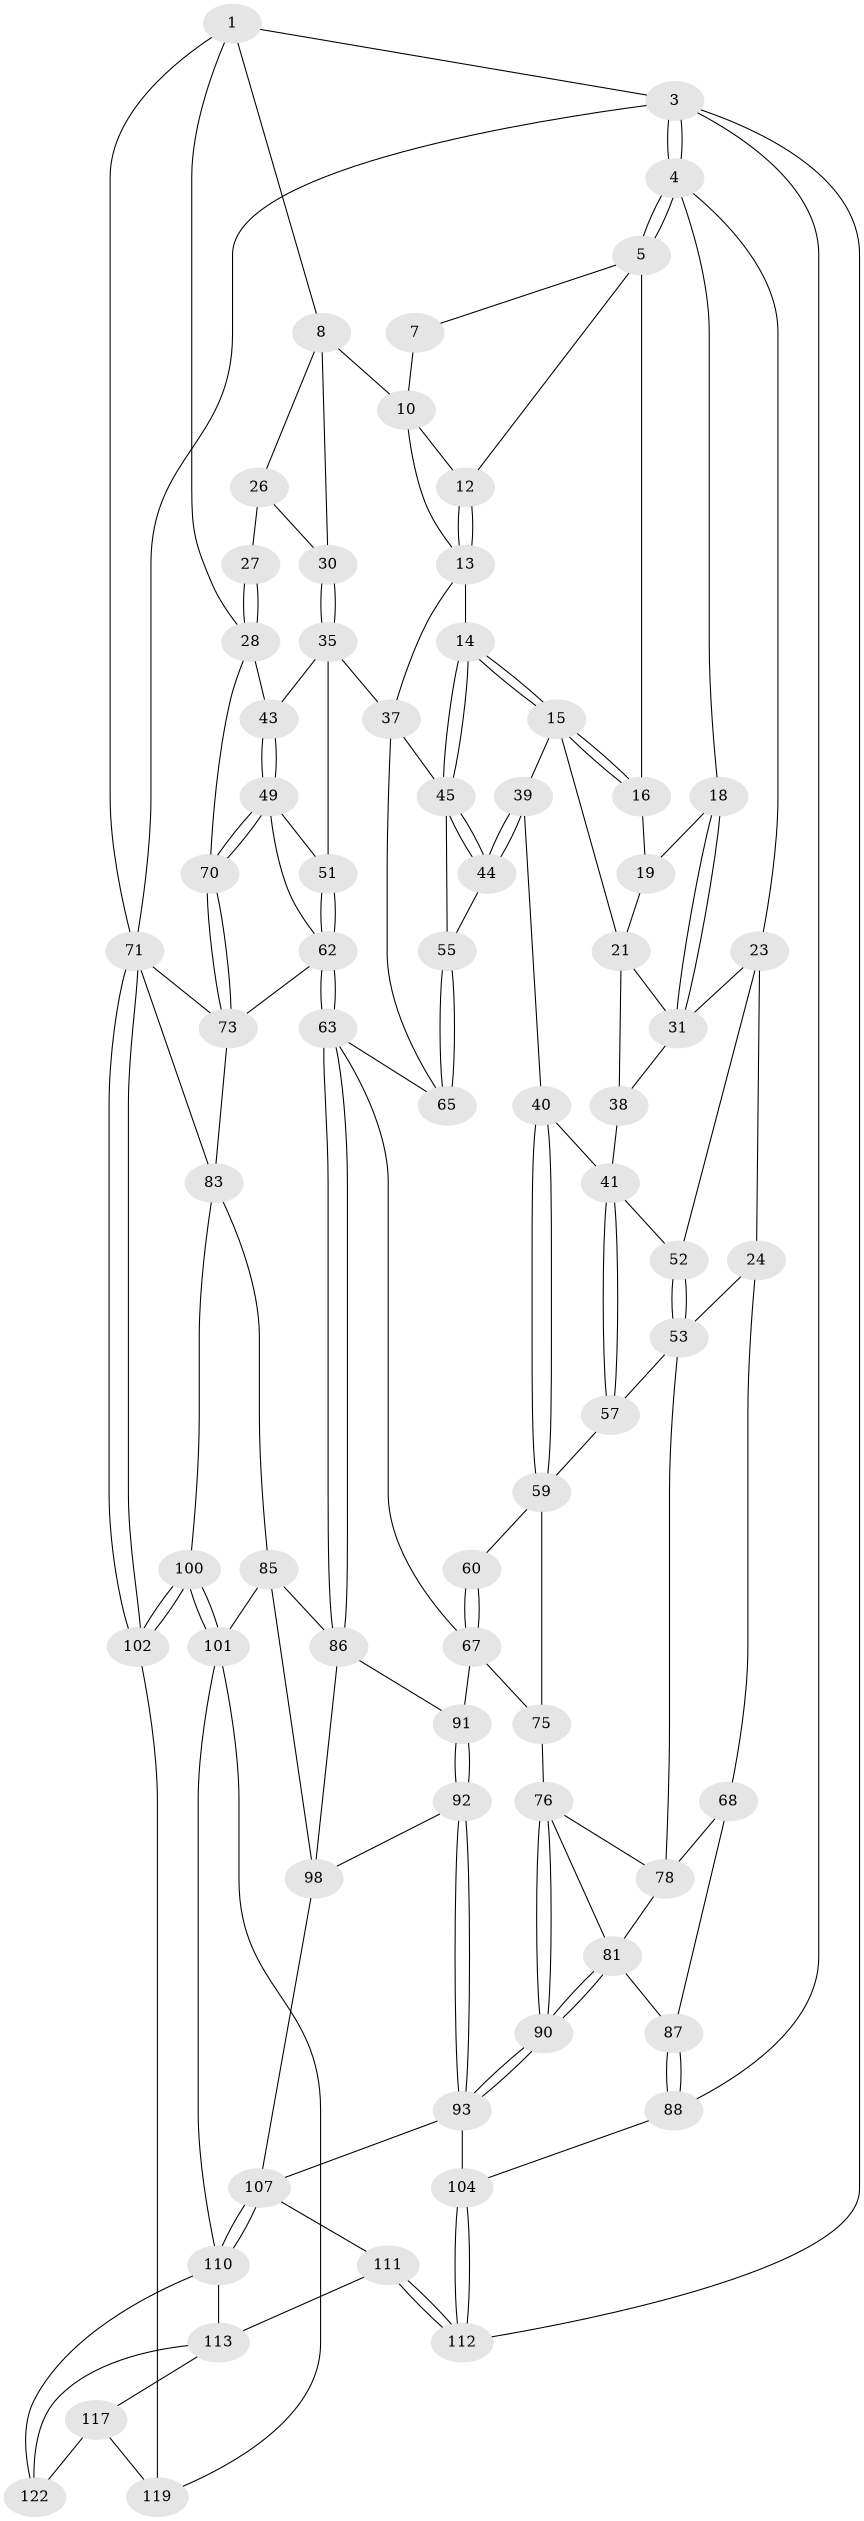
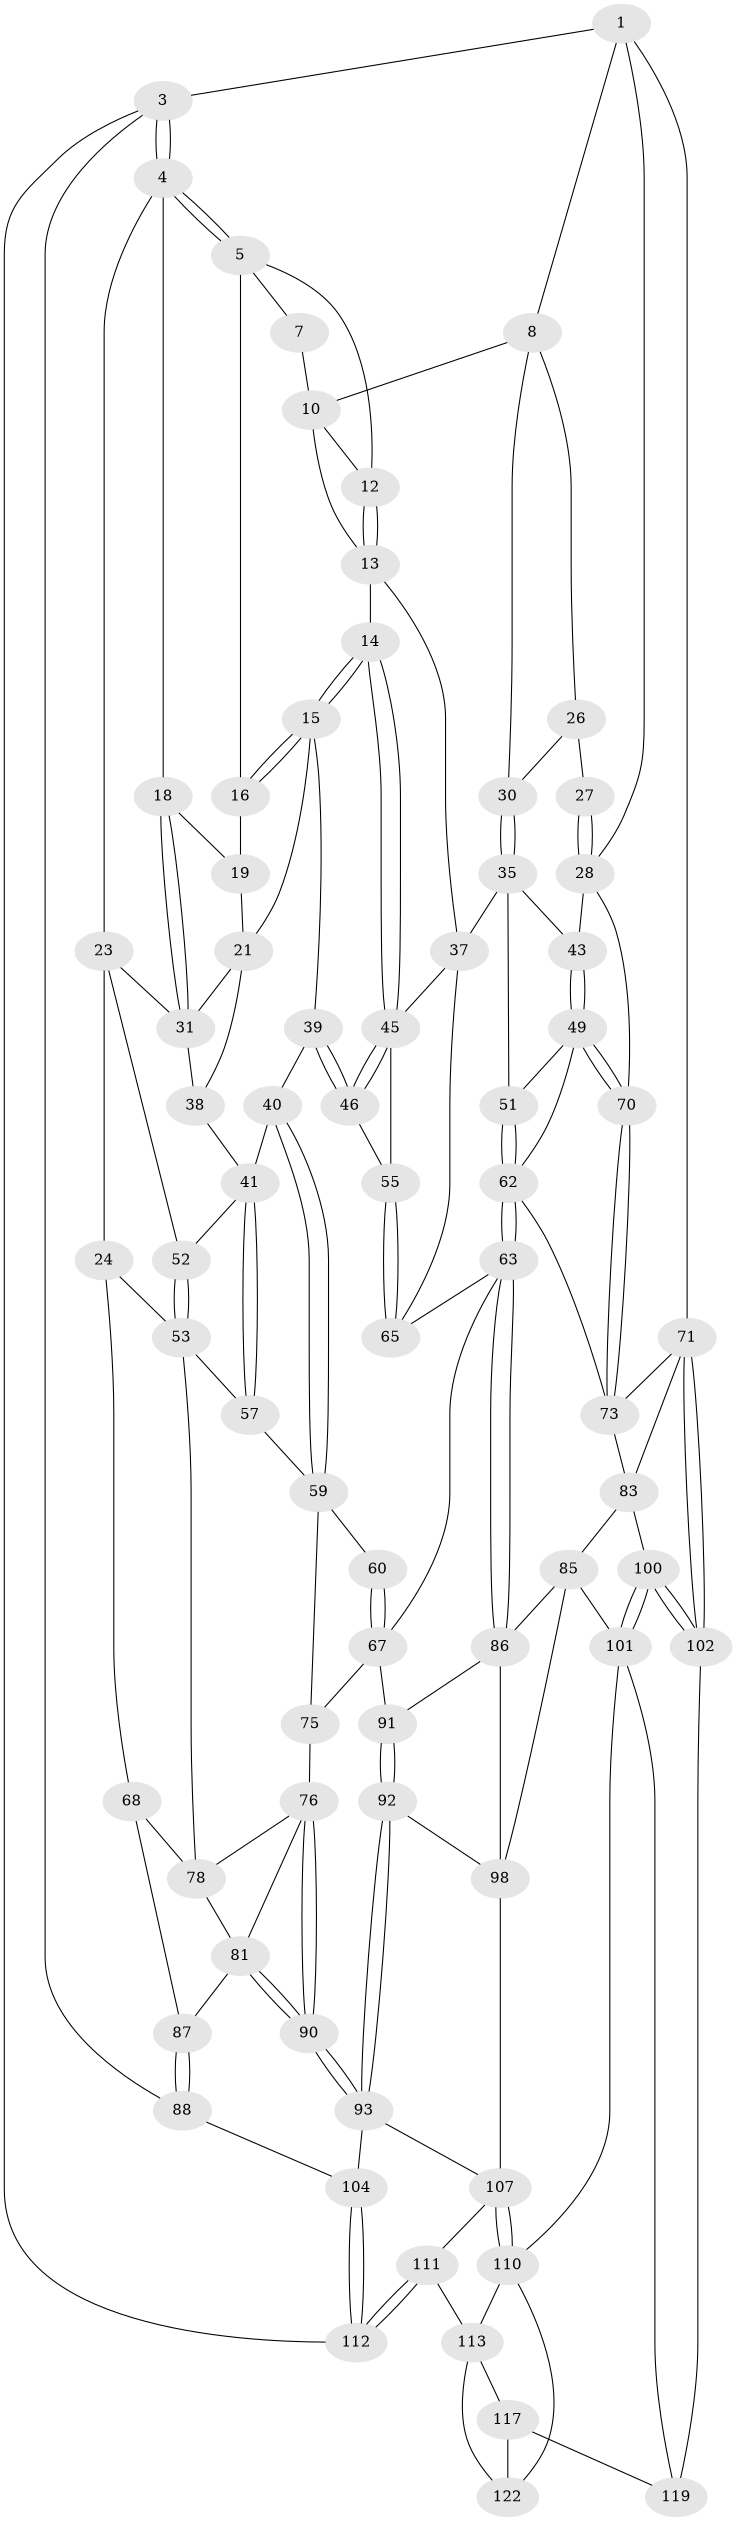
edge "3" -- "71": removed
node "44": label "44" -> "46"
